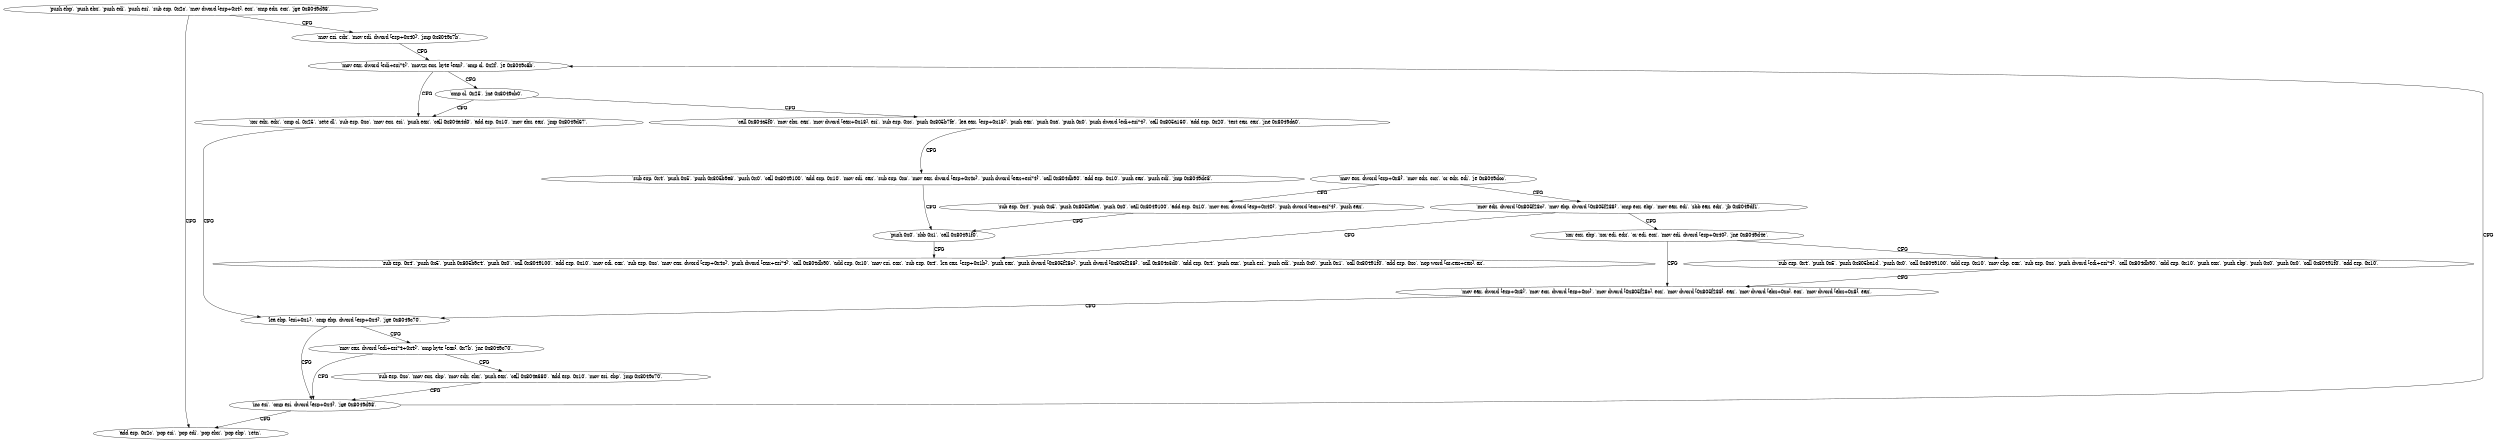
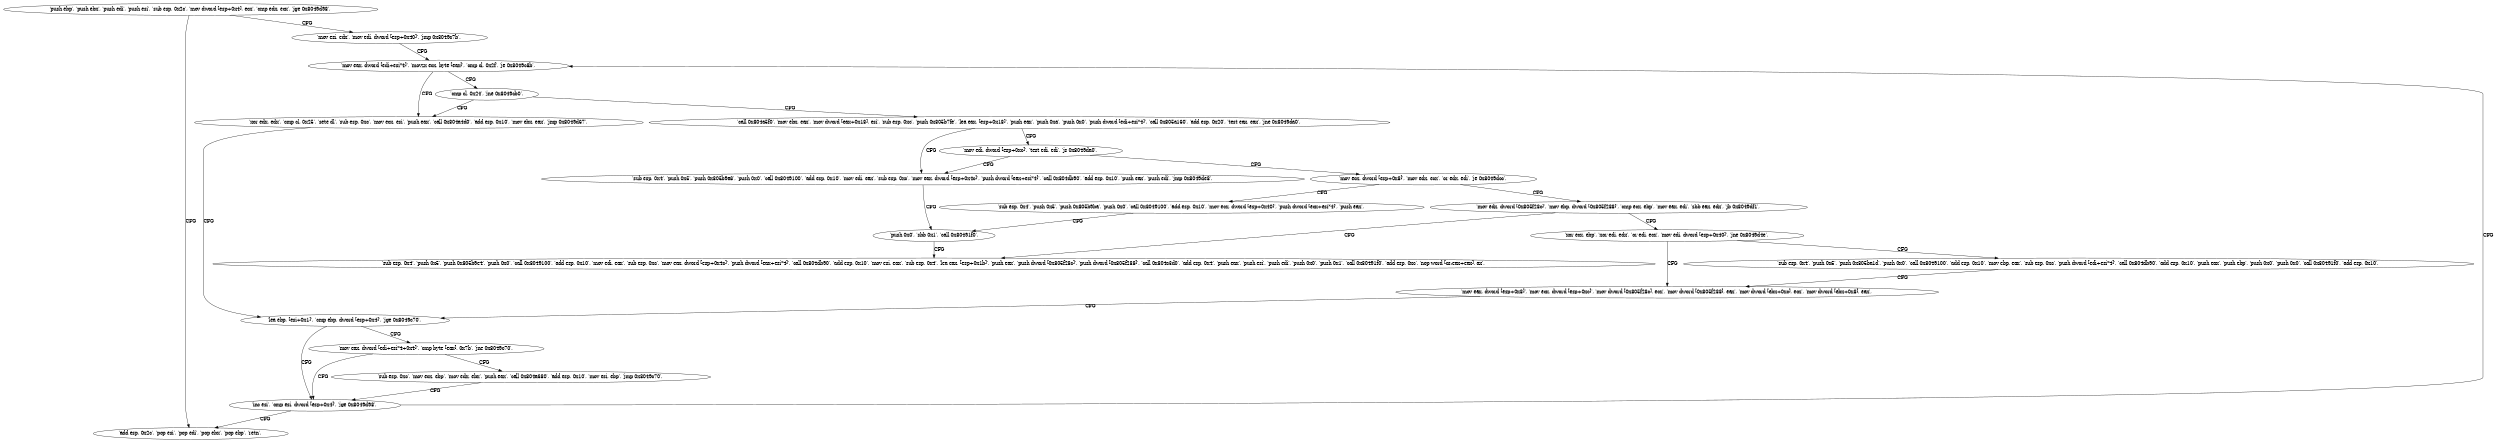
node "'cmp cl, 0x25', 'jne 0x8049cb0',": label "'cmp cl, 0x25', 'jne 0x8049cb0'," -> "'cmp cl, 0x24', 'jne 0x8049cb0',"
node "'mov edi, dword [esp+0xc]', 'test edi, edi', 'js 0x8049da0',": added
